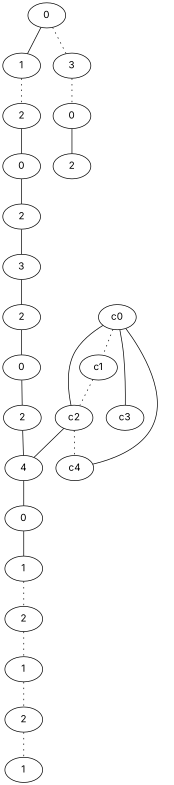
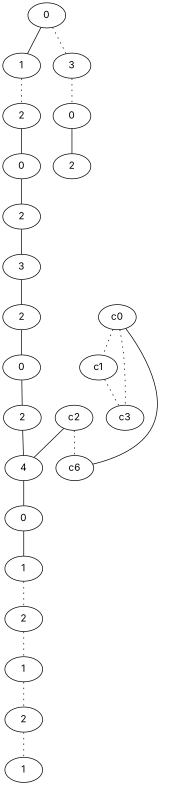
edge "c0" -- "c2": removed
edge "c0" -- "c3": style solid -> dotted
edge "c1" -- "c2": now "c1" -- "c3"
node "c4": label "c4" -> "c6"
